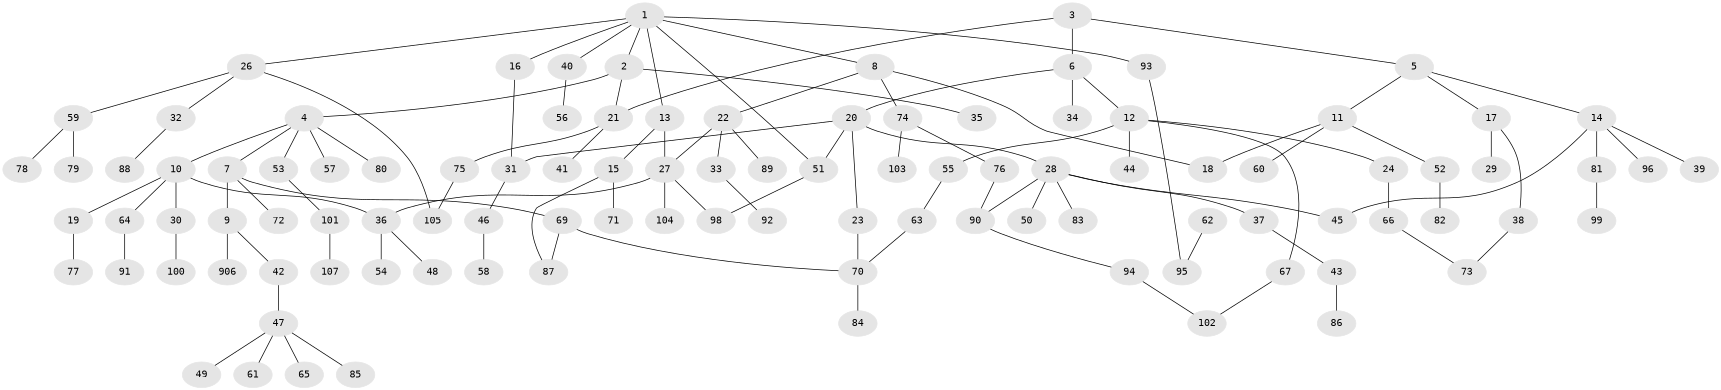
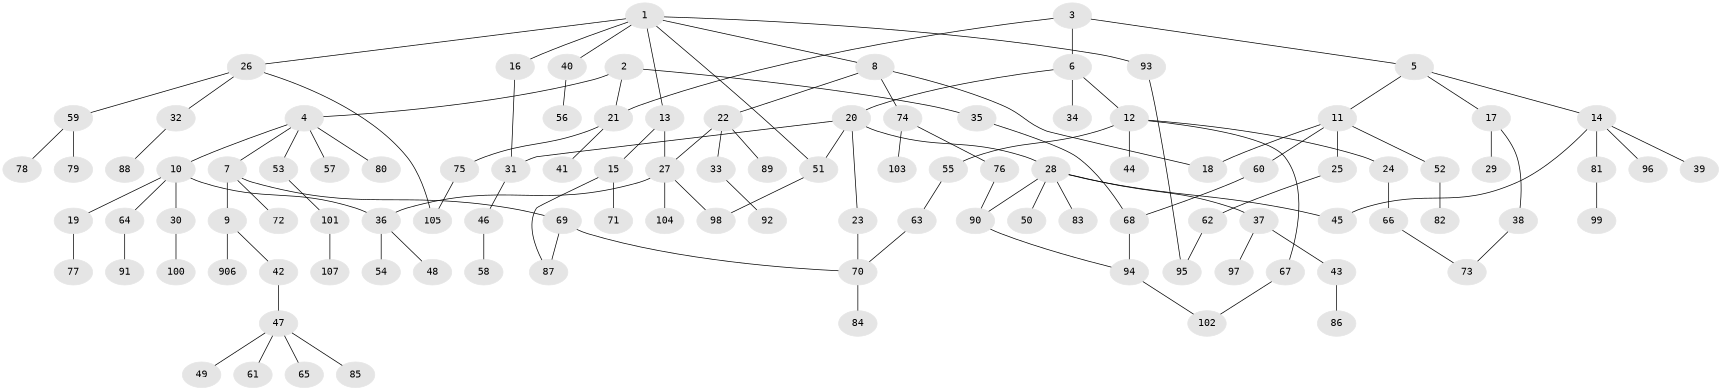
edge "1" -- "2": removed
node "25": added
node "68": added
node "97": added
